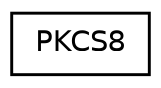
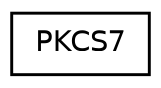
node "PKCS8": label "PKCS8" -> "PKCS7"
